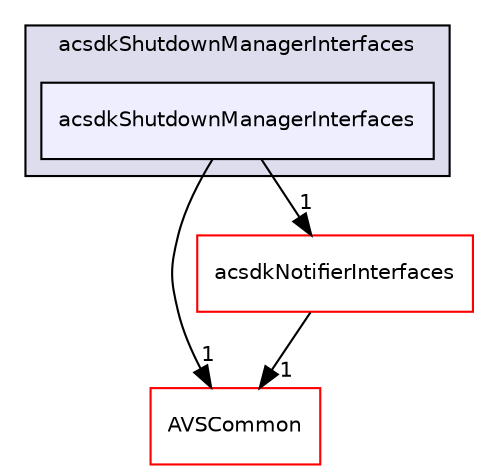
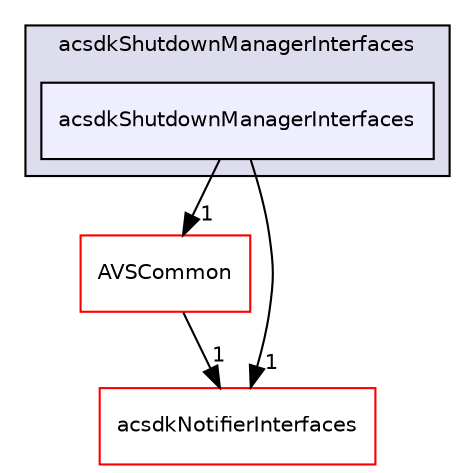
edge "acsdkNotifierInterfaces" -> "AVSCommon": reversed
